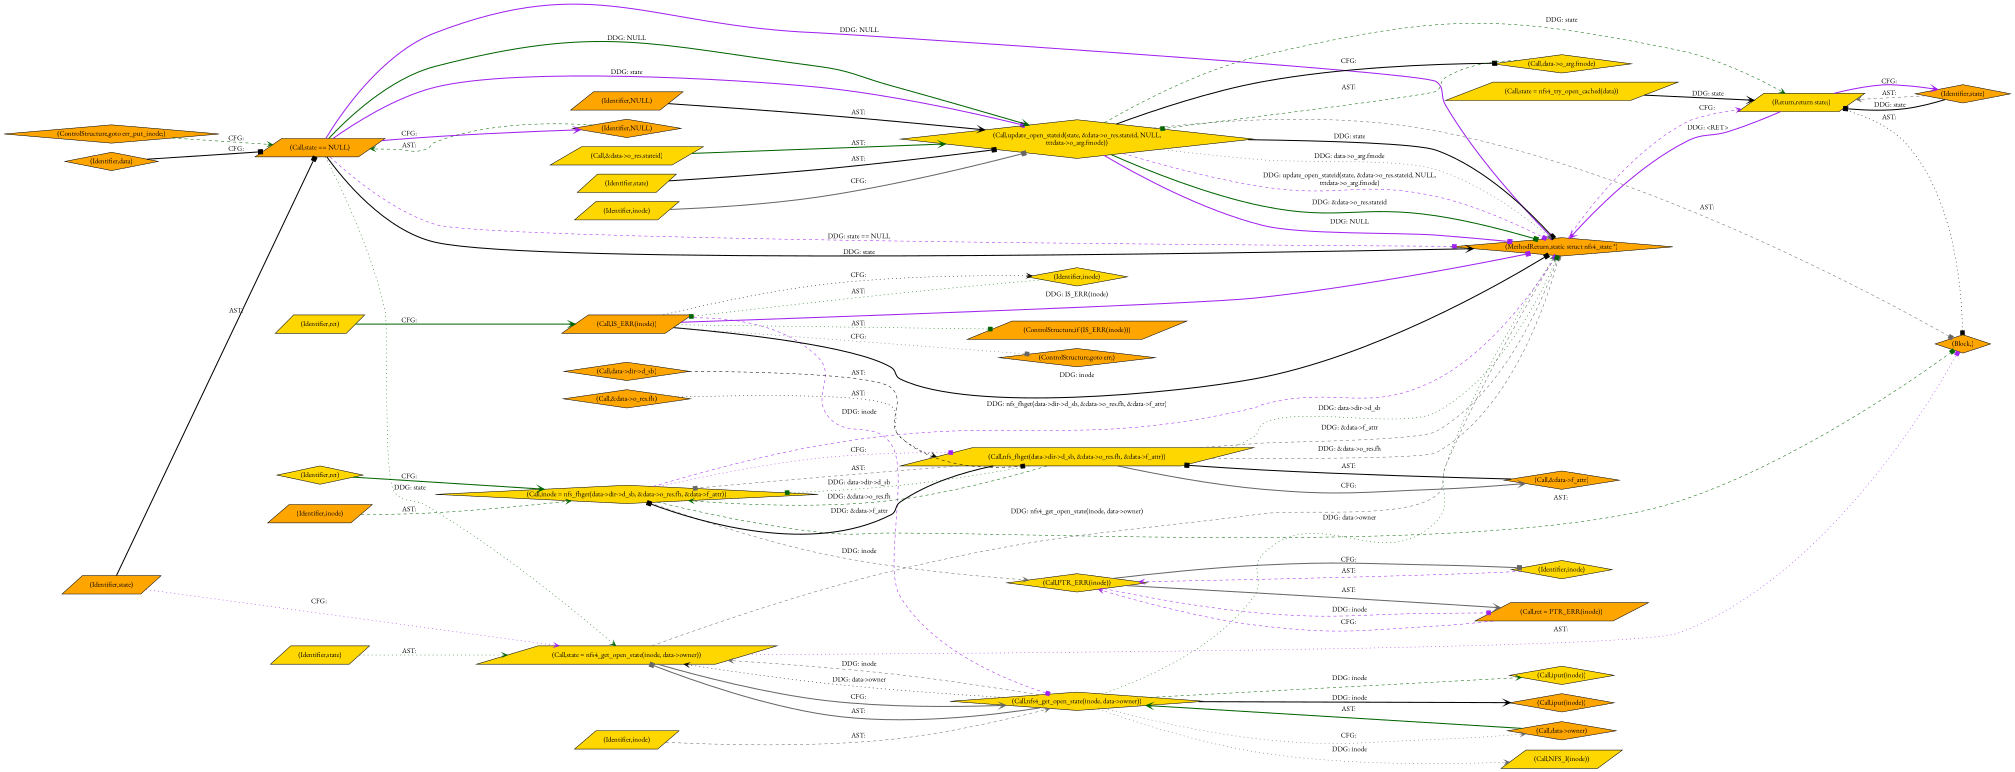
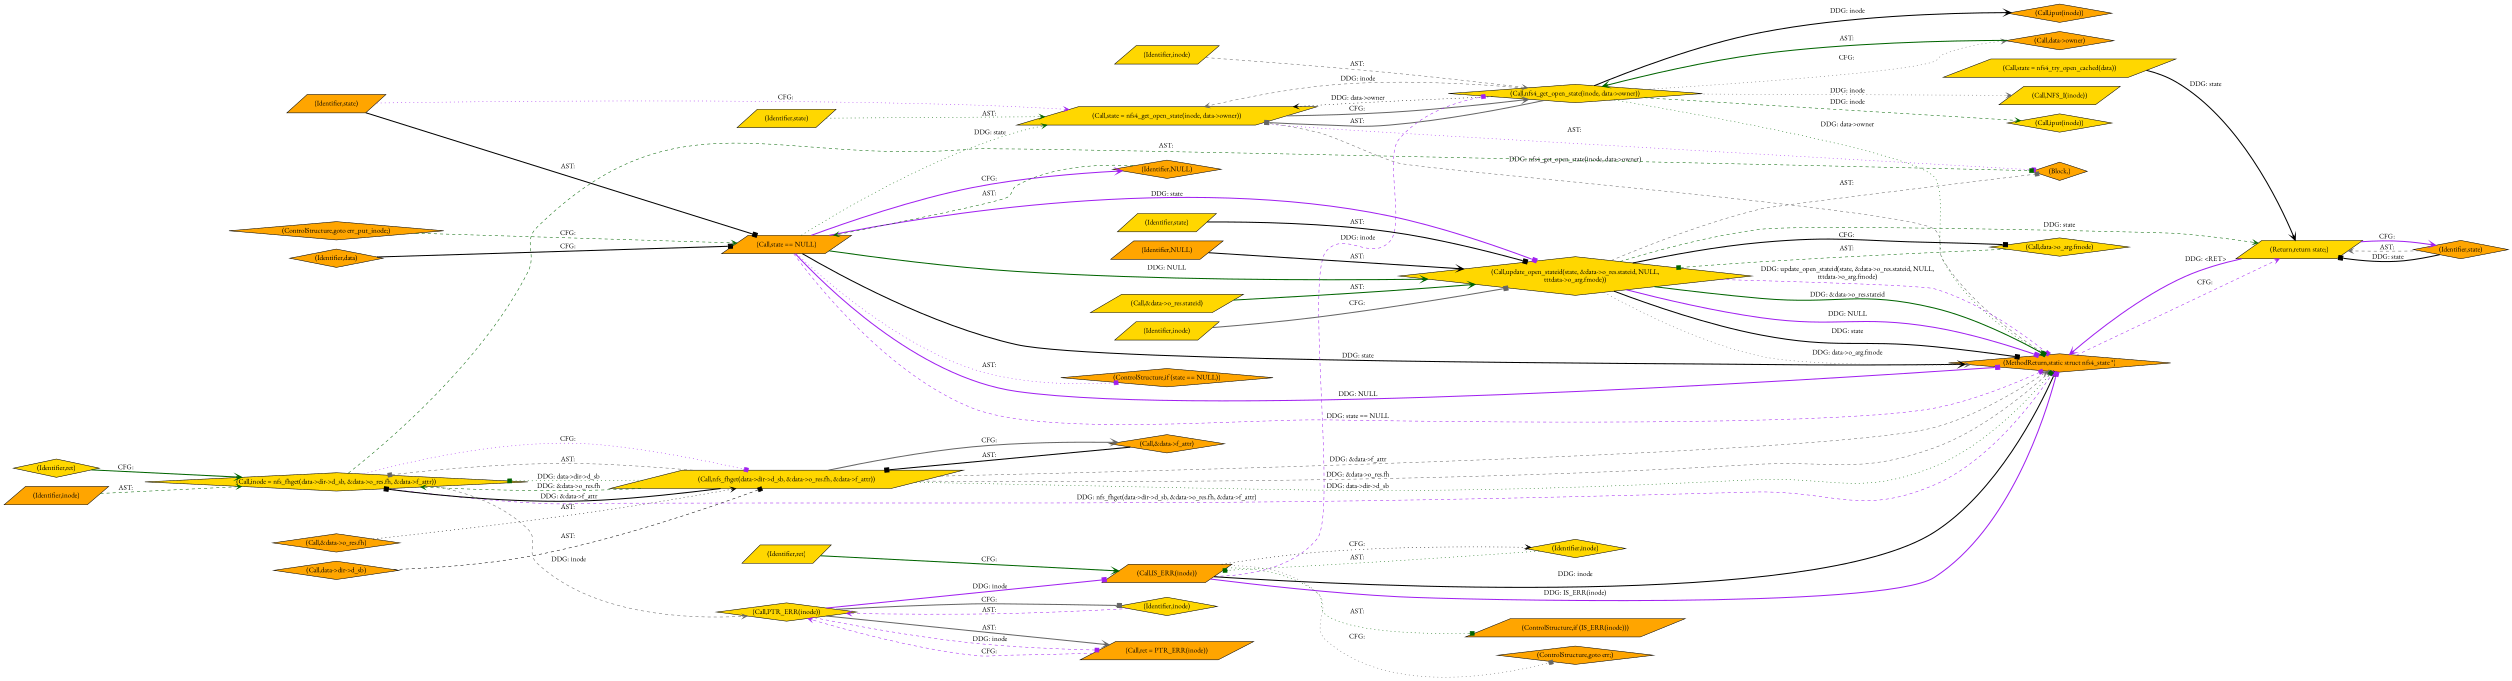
edge "(Return,return state;)" -> "(Block,)": removed, label "AST:"
node "(ControlStructure,if (state == NULL))": added
edge "(Call,PTR_ERR(inode))" -> "(Call,IS_ERR(inode))": added, label "DDG: inode"
